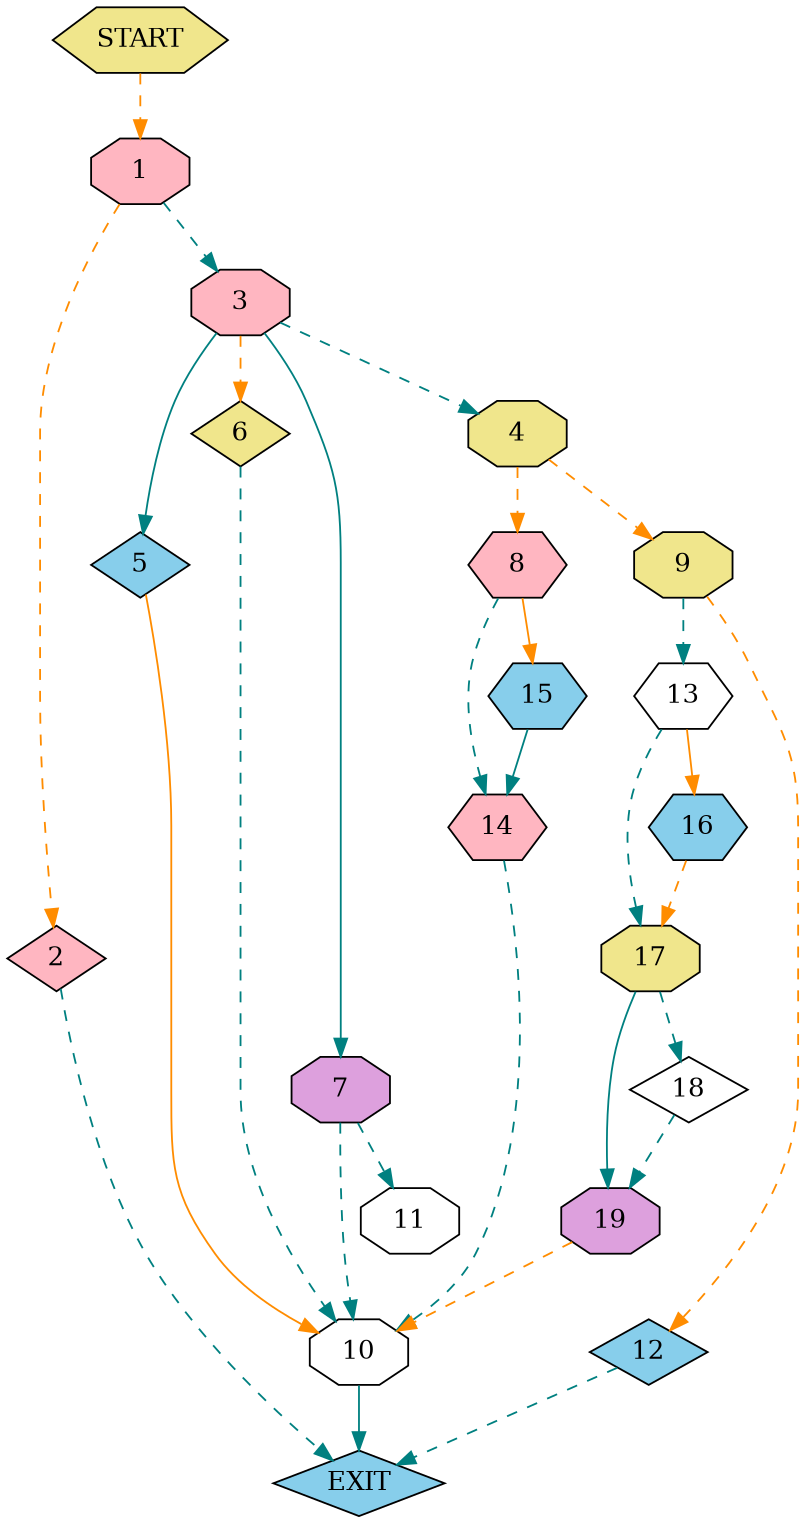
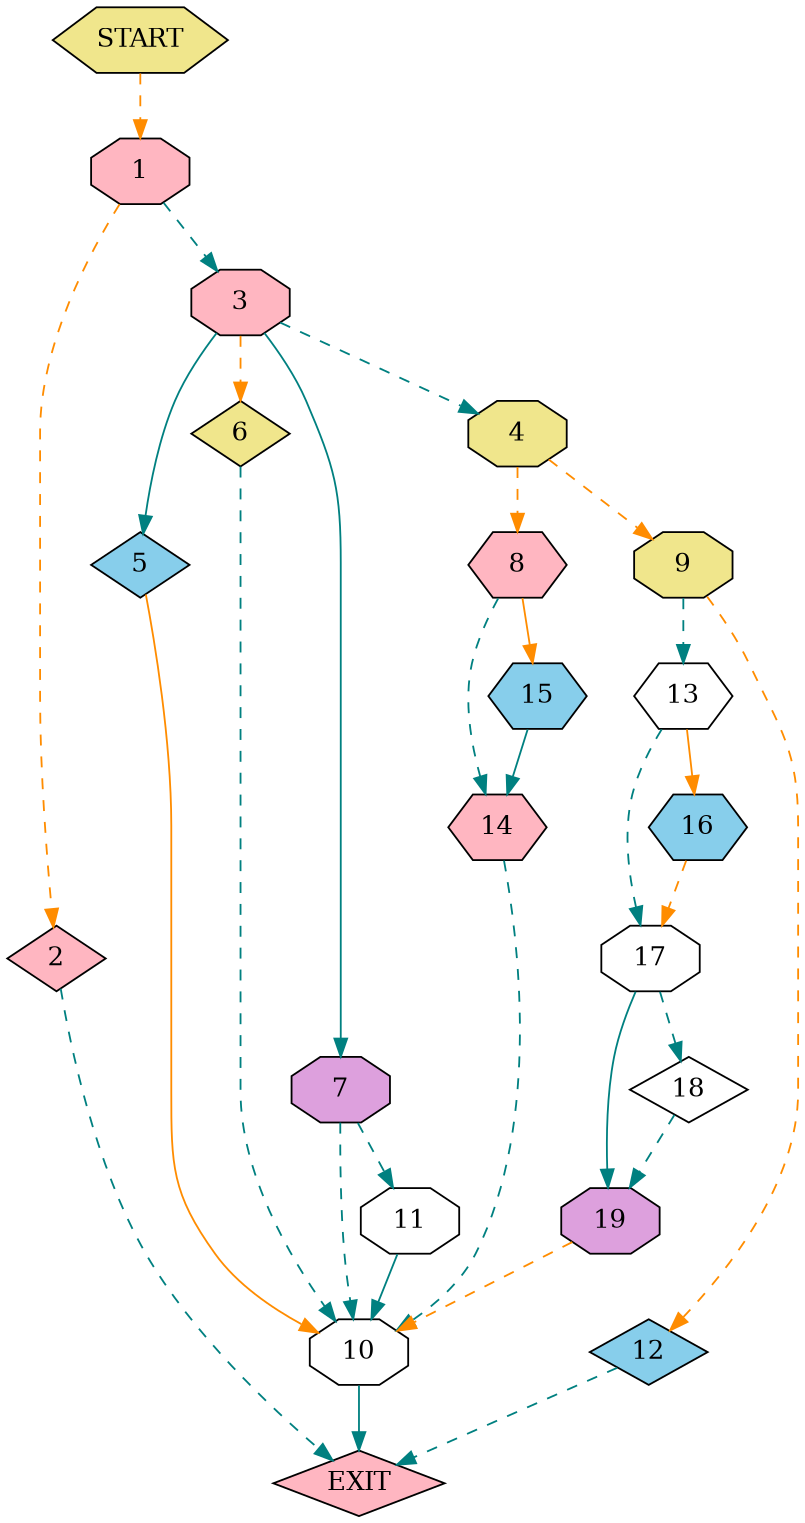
node "17": fillcolor khaki -> white
edge "11" -> "10": added
node "EXIT": fillcolor skyblue -> lightpink
